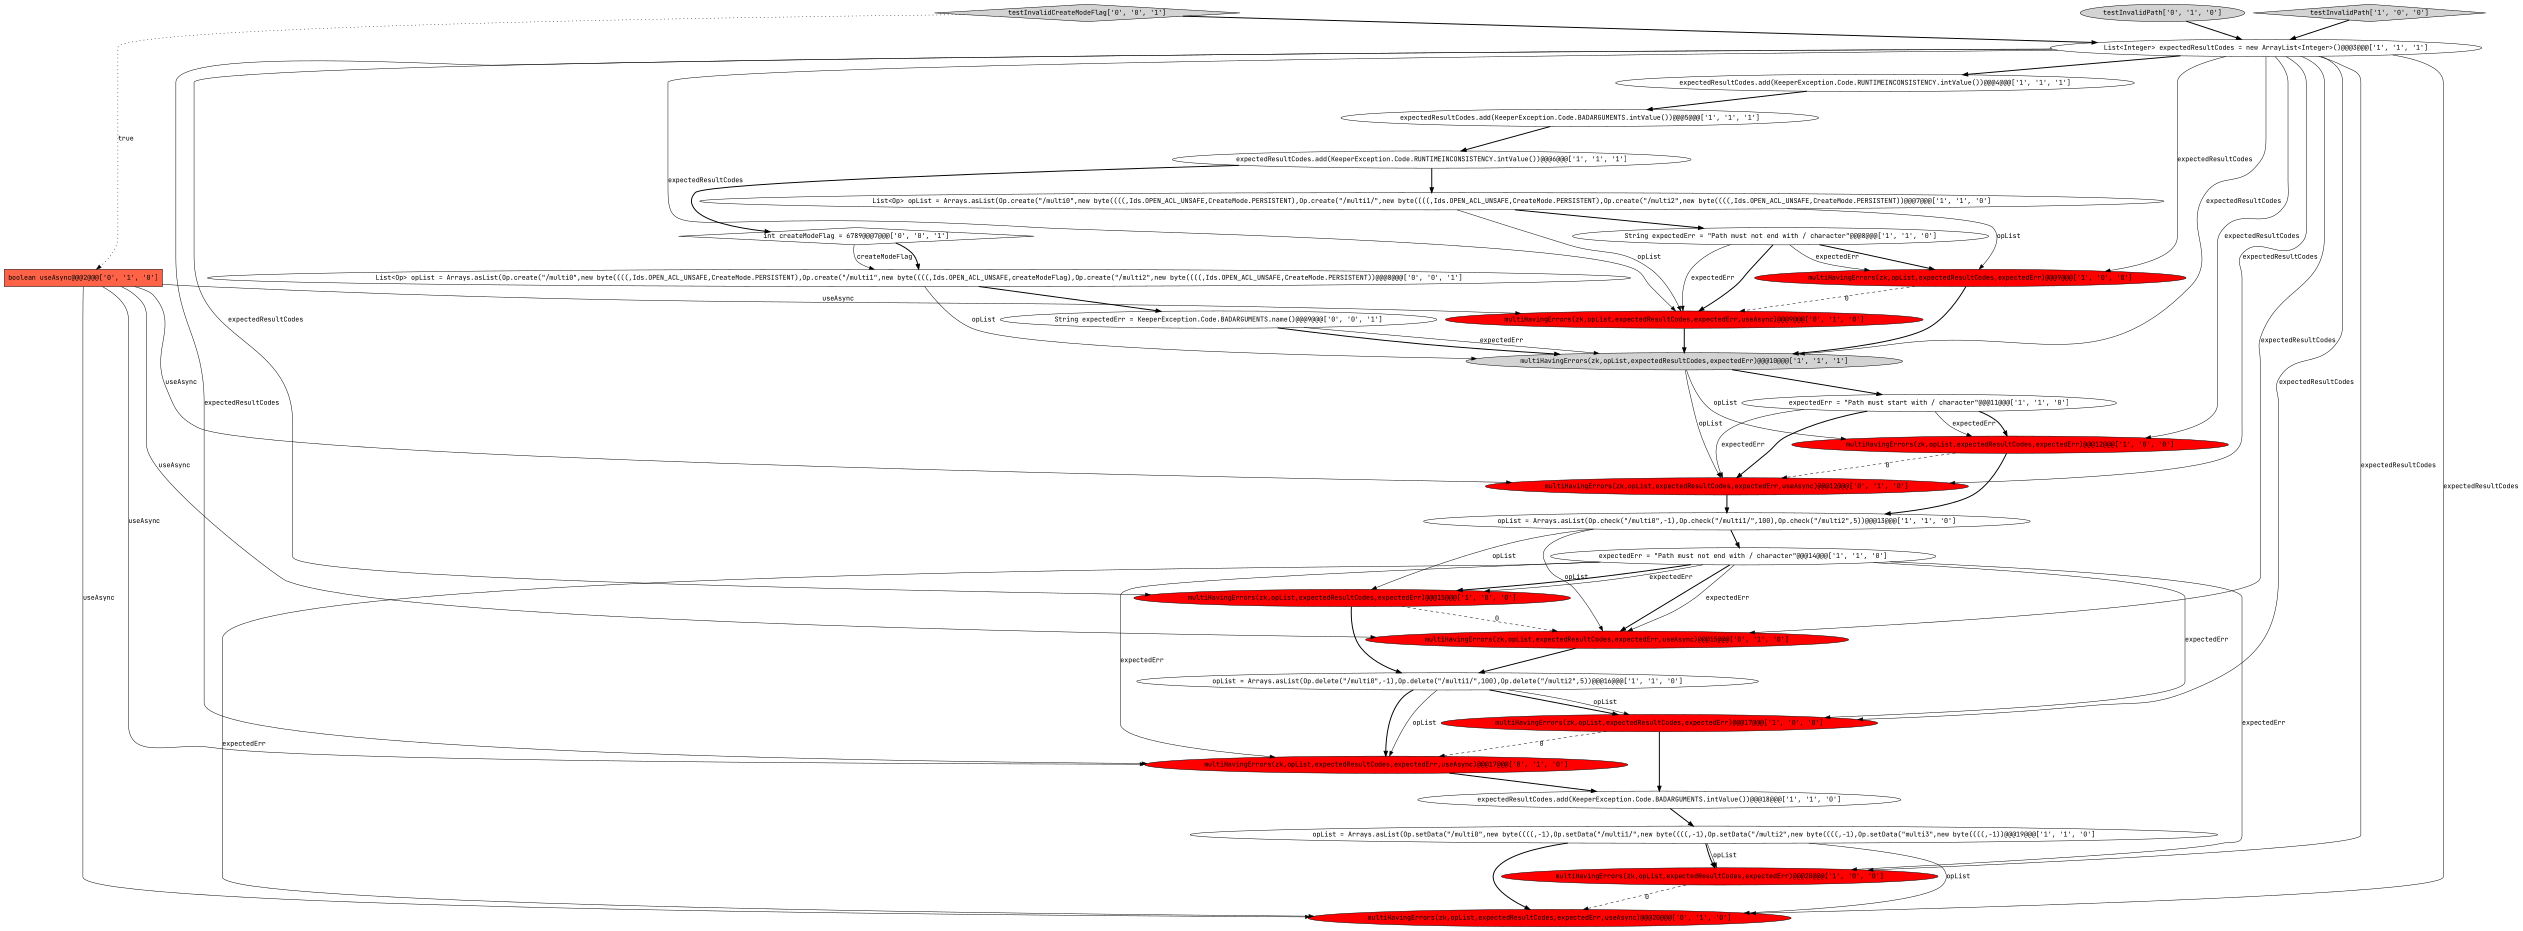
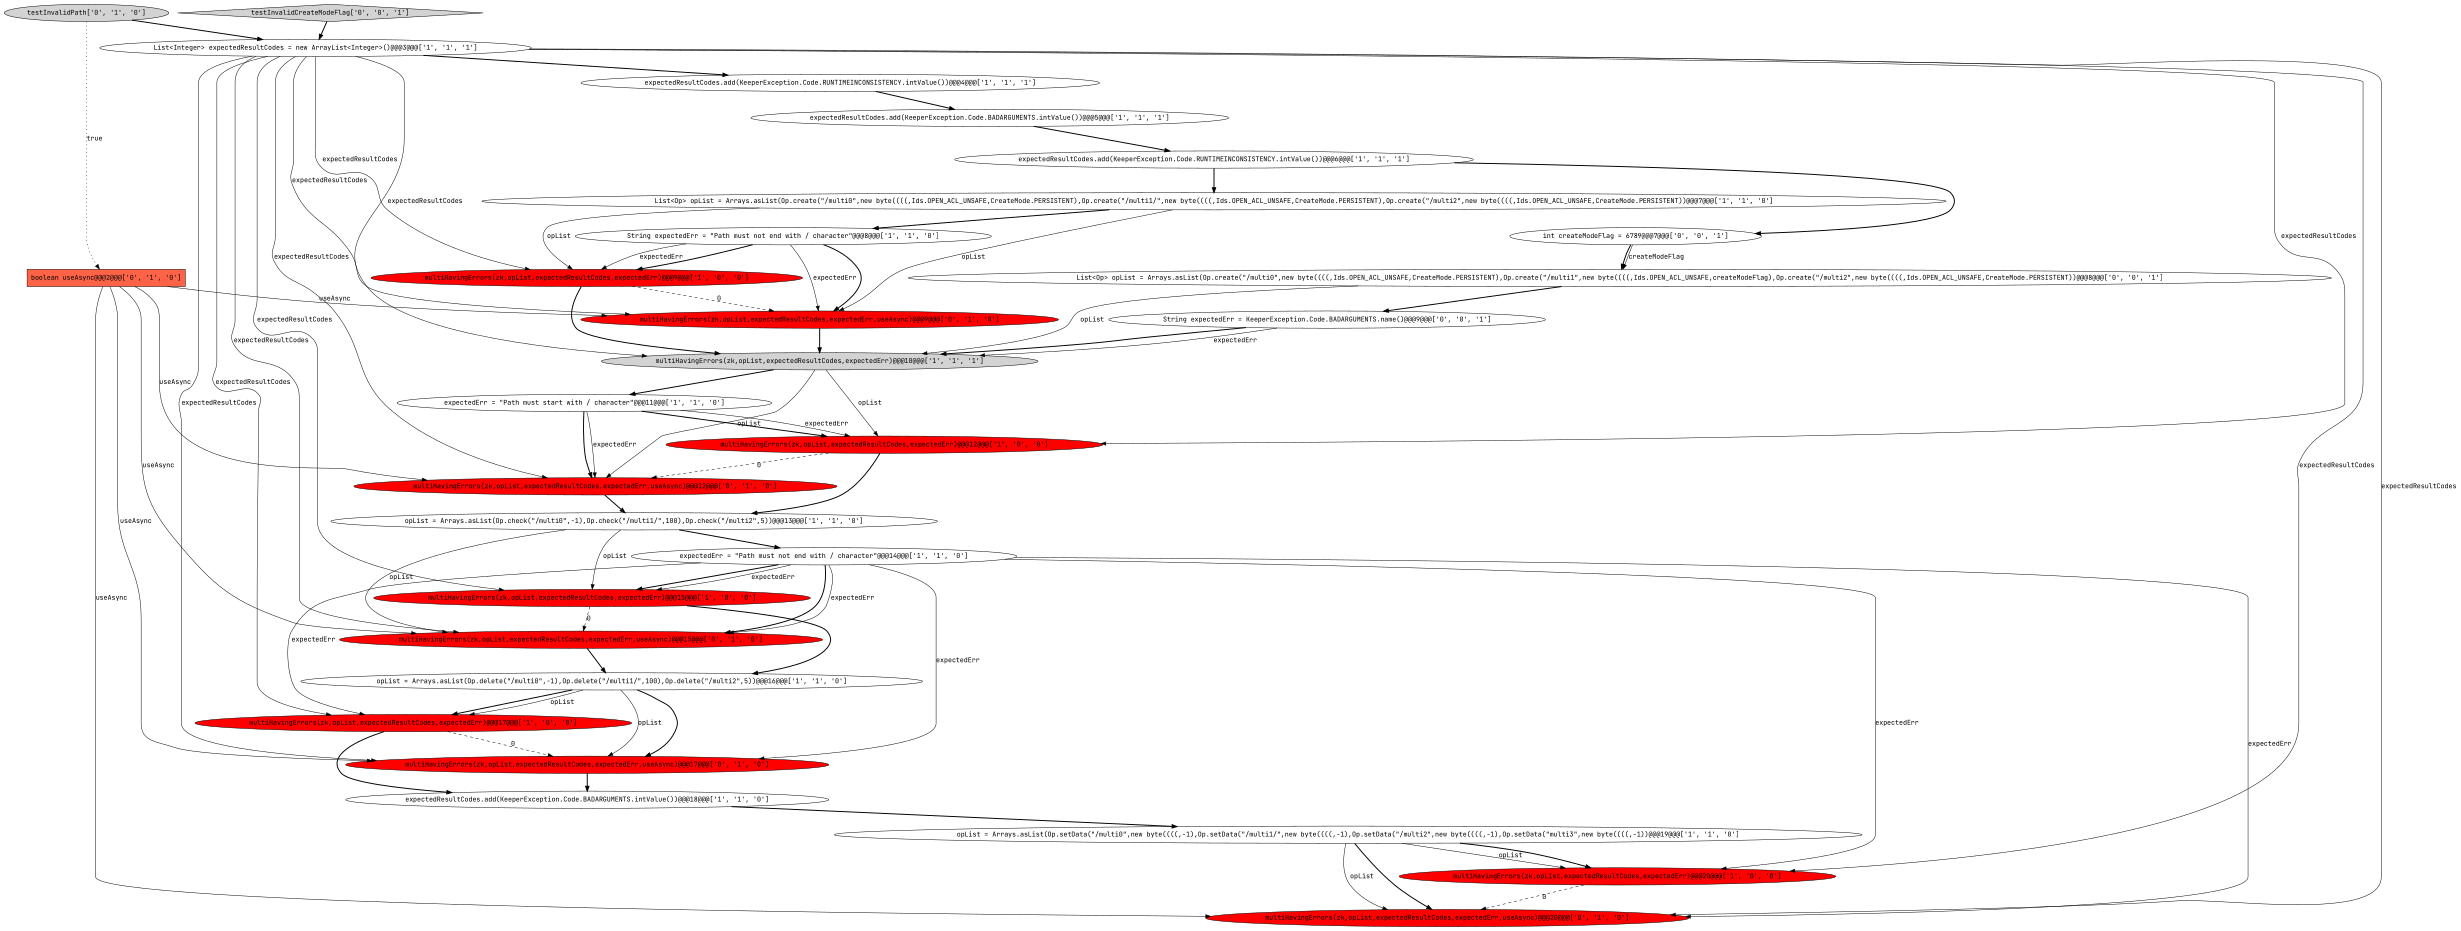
node "testInvalidPath['1', '0', '0']": removed
edge "testInvalidCreateModeFlag['0', '0', '1']" -> "boolean useAsync@@@2@@@['0', '1', '0']": now "testInvalidPath['0', '1', '0']" -> "boolean useAsync@@@2@@@['0', '1', '0']"
node "int createModeFlag = 6789@@@7@@@['0', '0', '1']": shape diamond -> ellipse
